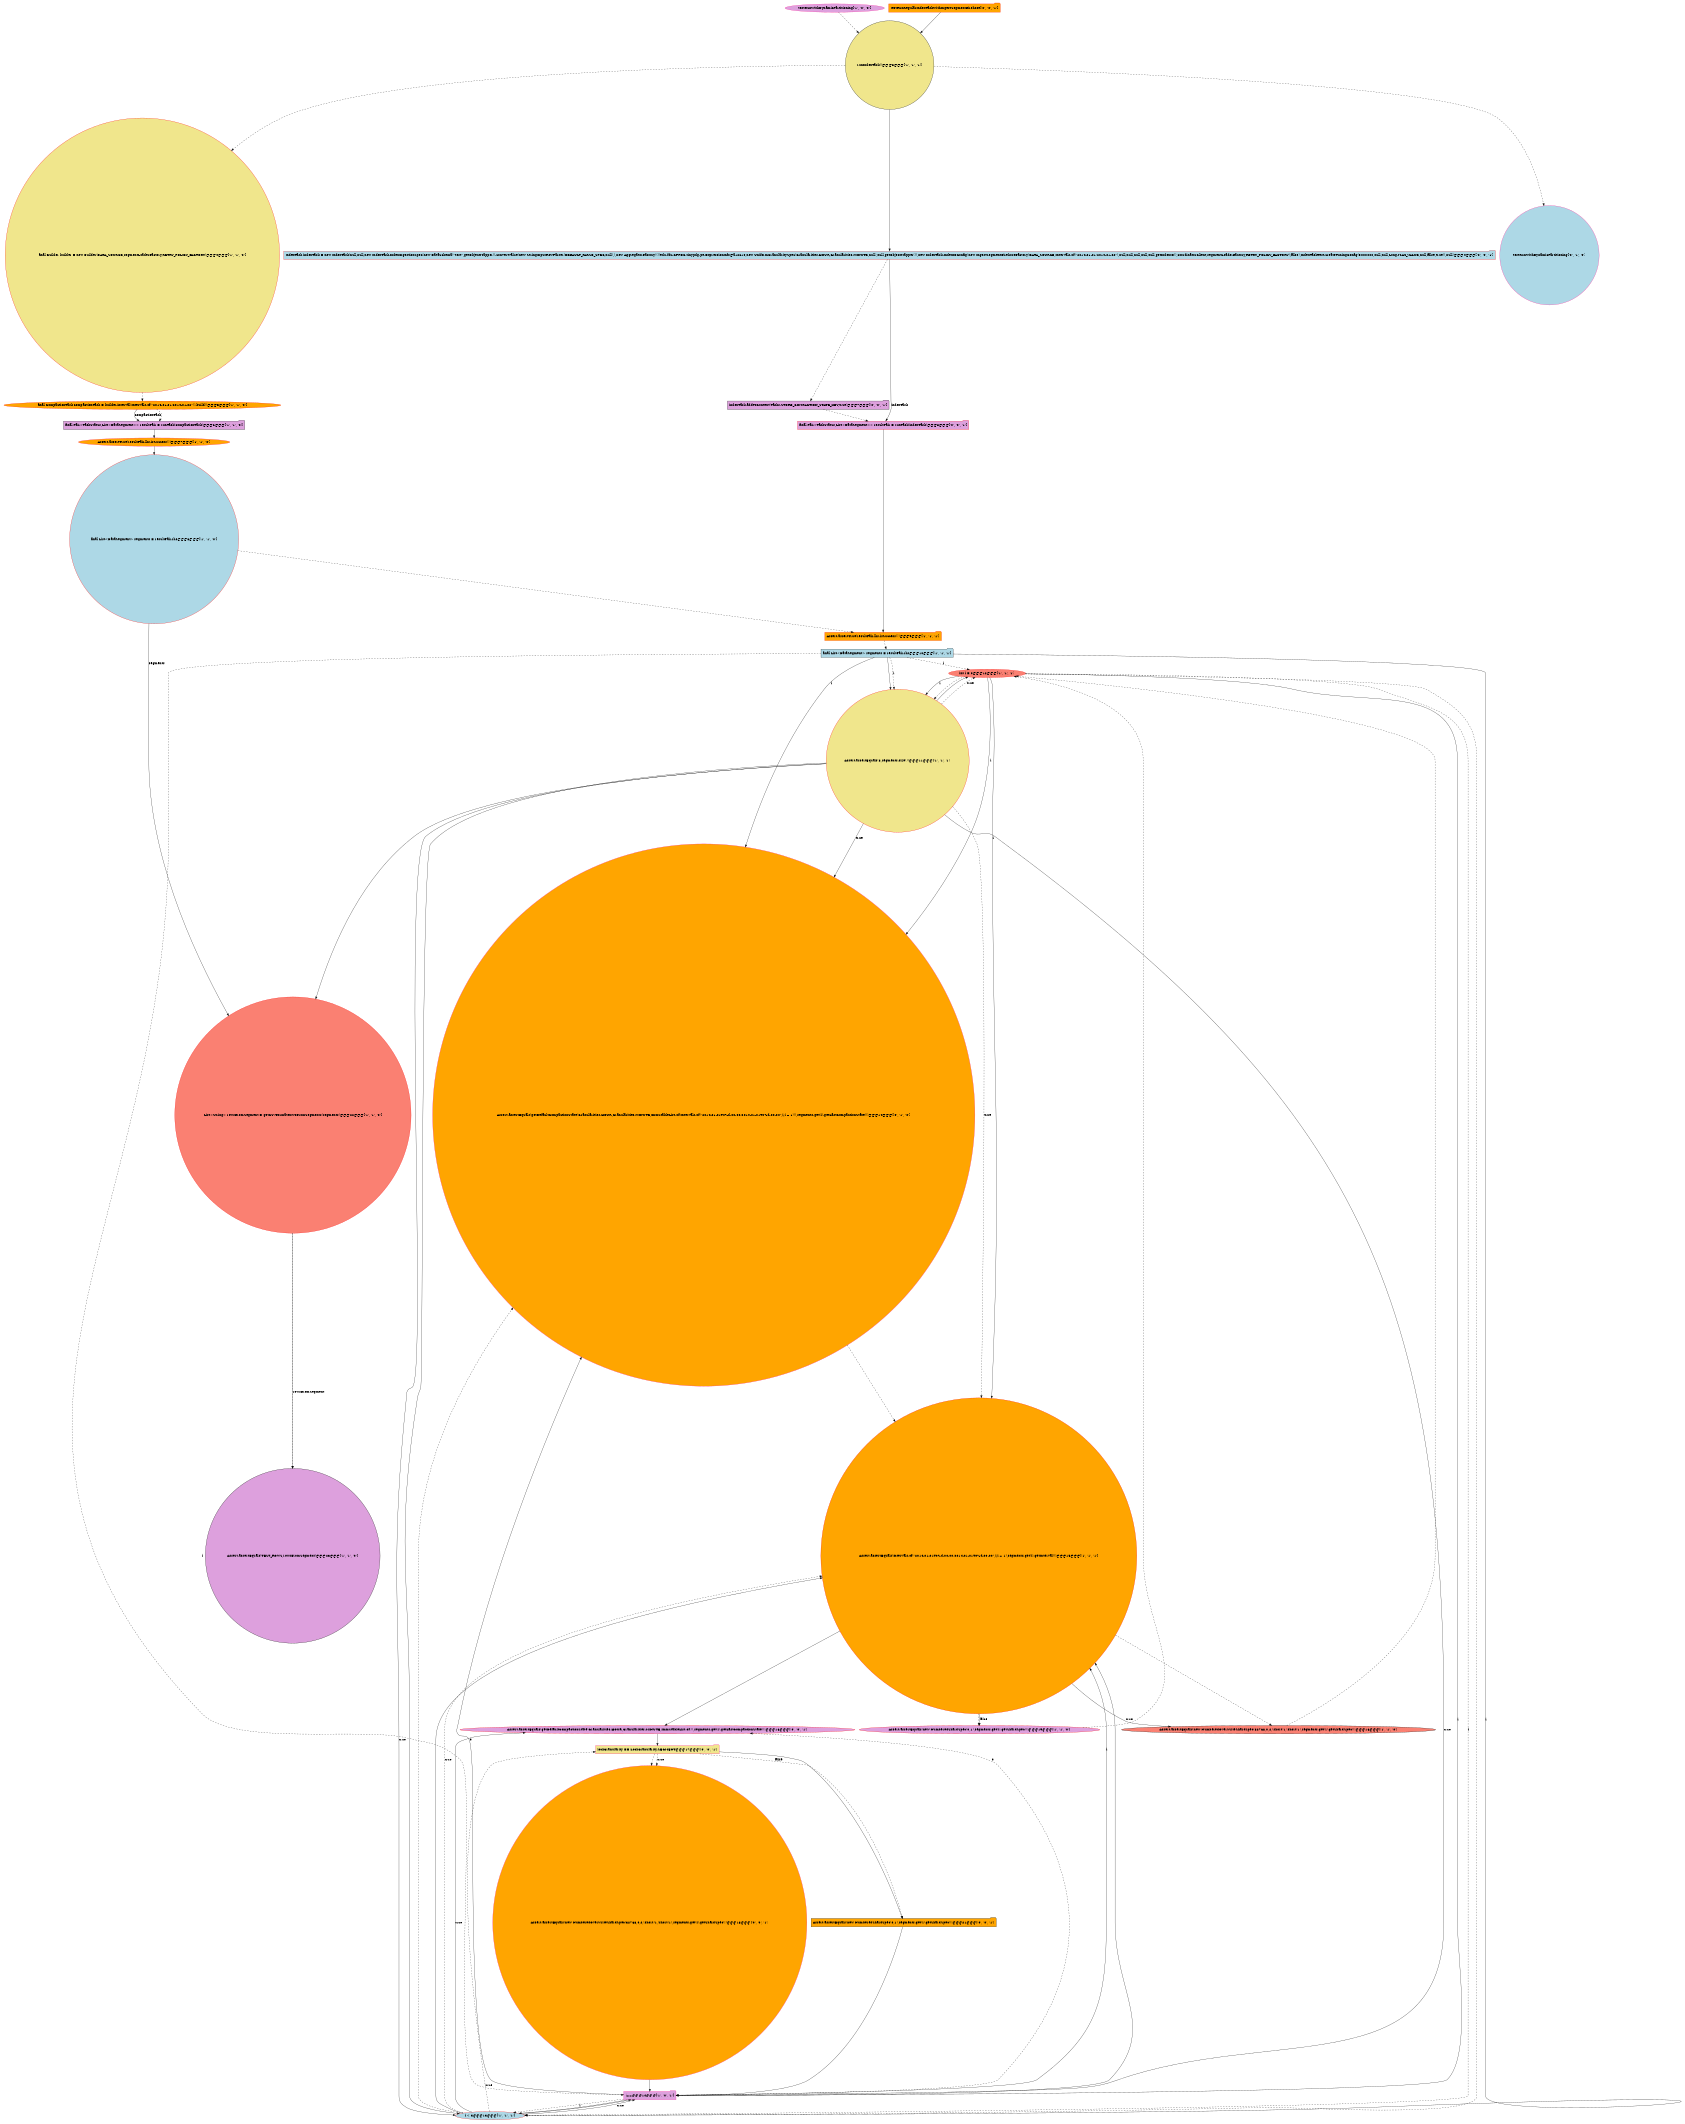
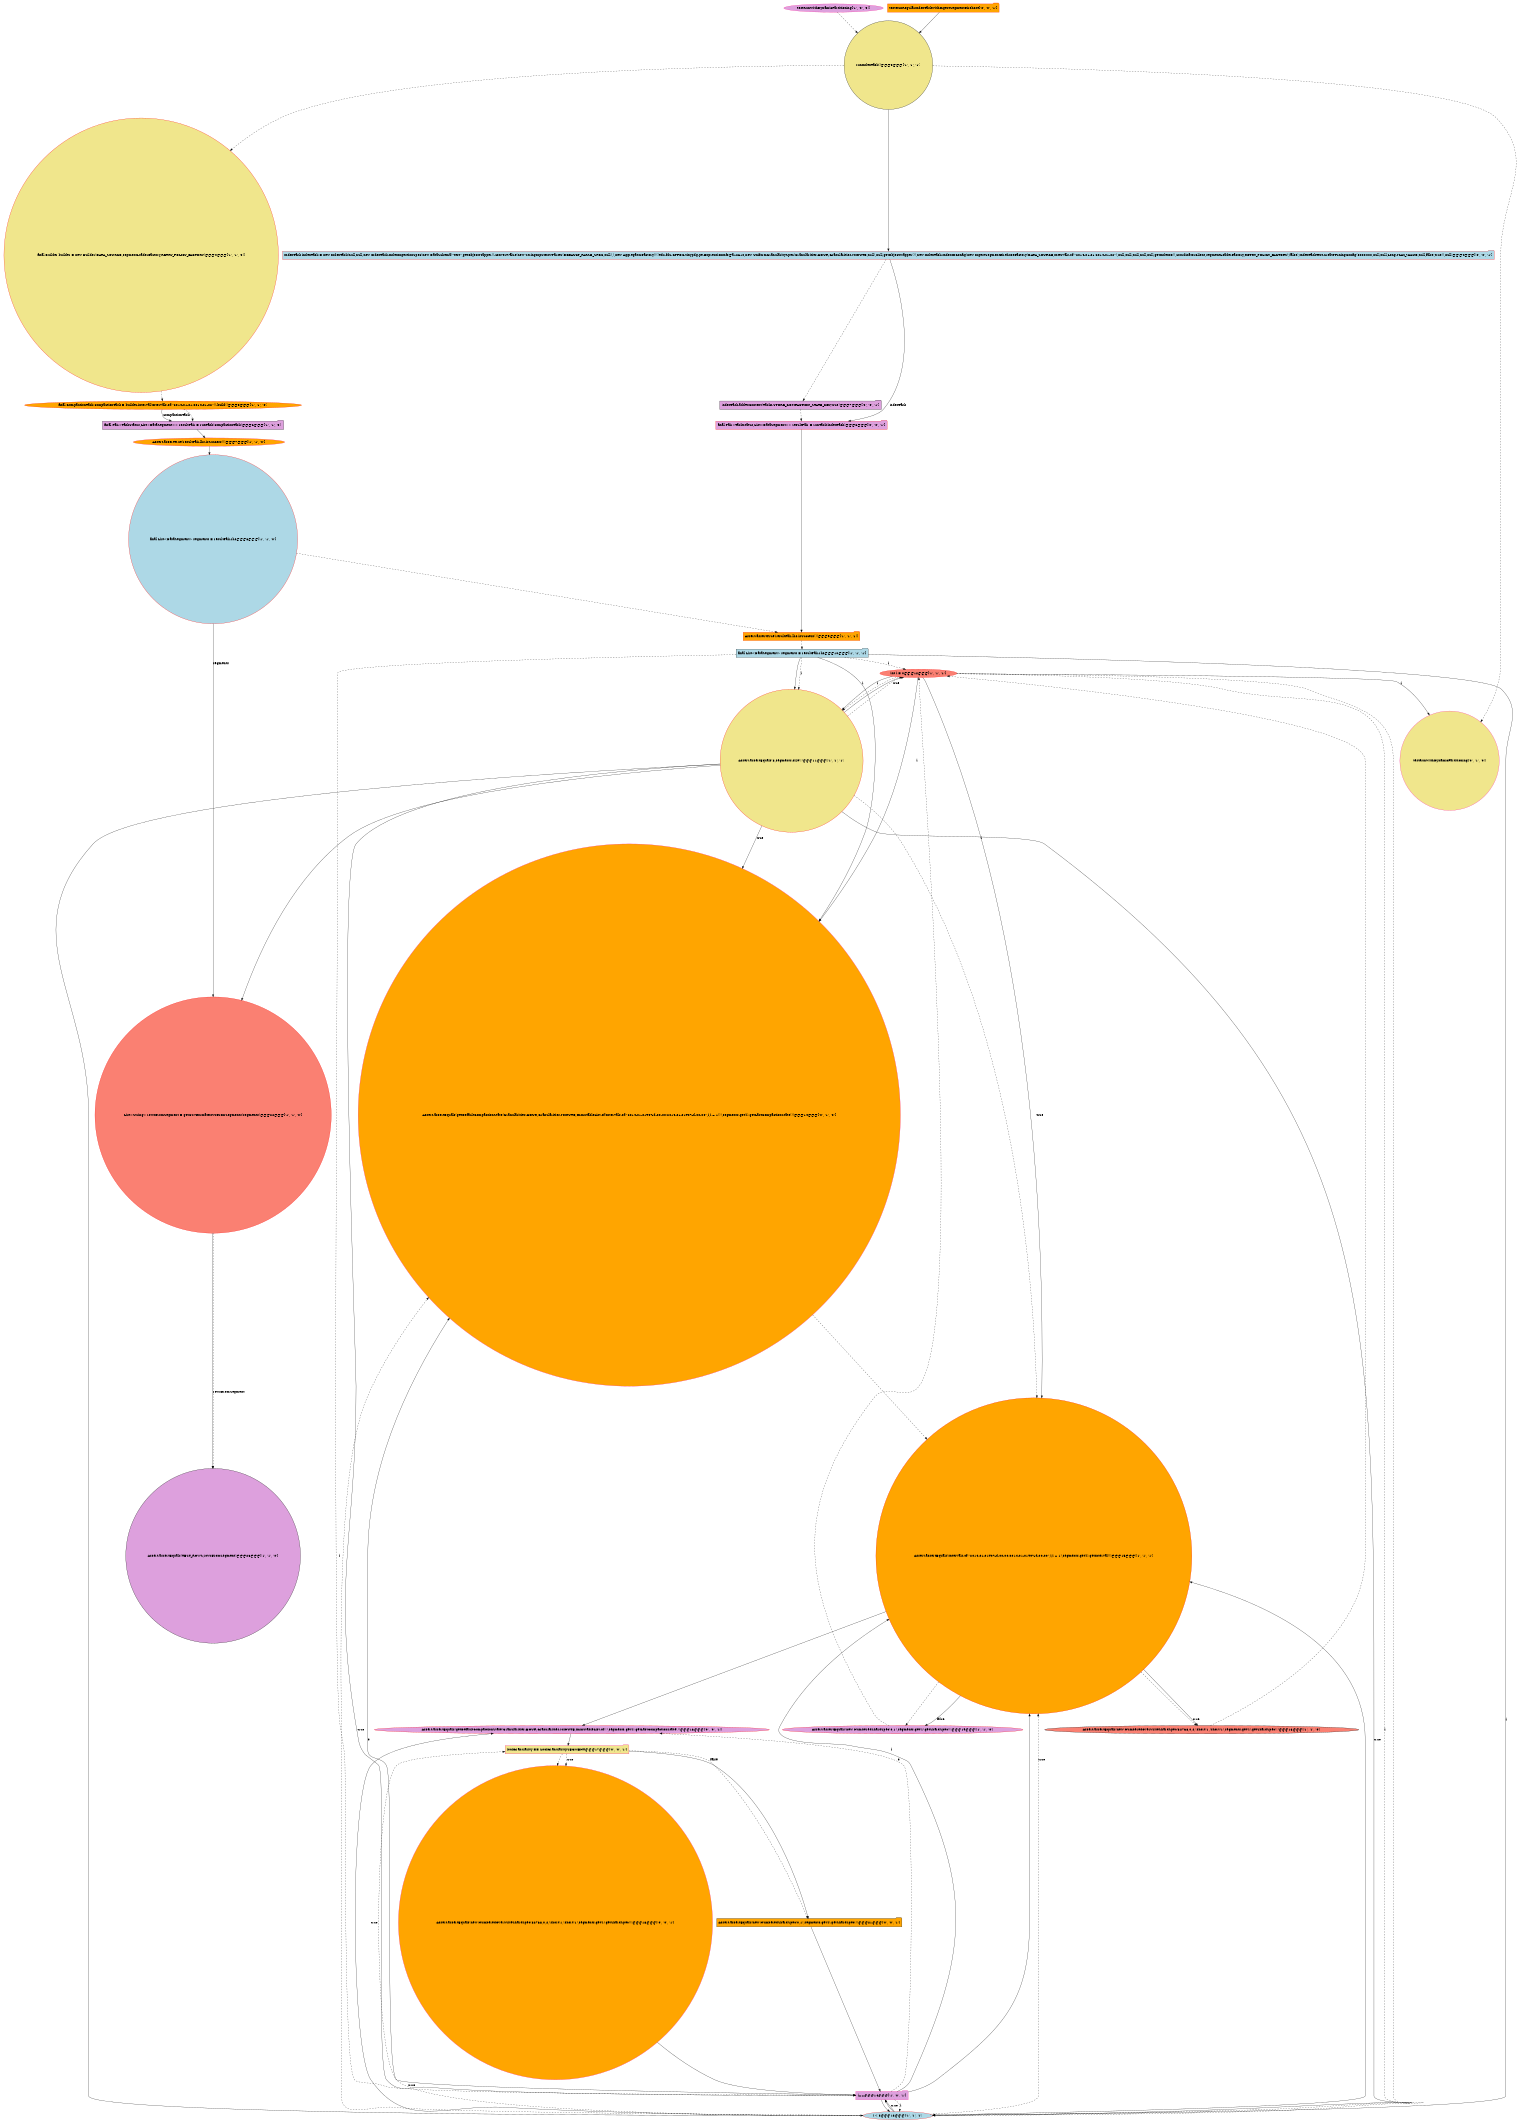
node "testRunWithDynamicPartitioning['0', '1', '0']": fillcolor lightblue -> khaki
edge "int i = 0@@@12@@@['1', '1', '1']" -> "i++@@@14@@@['1', '0', '1']": now "int i = 0@@@12@@@['1', '1', '1']" -> "testRunWithDynamicPartitioning['0', '1', '0']"
